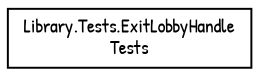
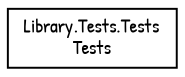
node "Library.Tests.ExitLobbyHandle Tests": label "Library.Tests.ExitLobbyHandle Tests" -> "Library.Tests.Tests Tests"
